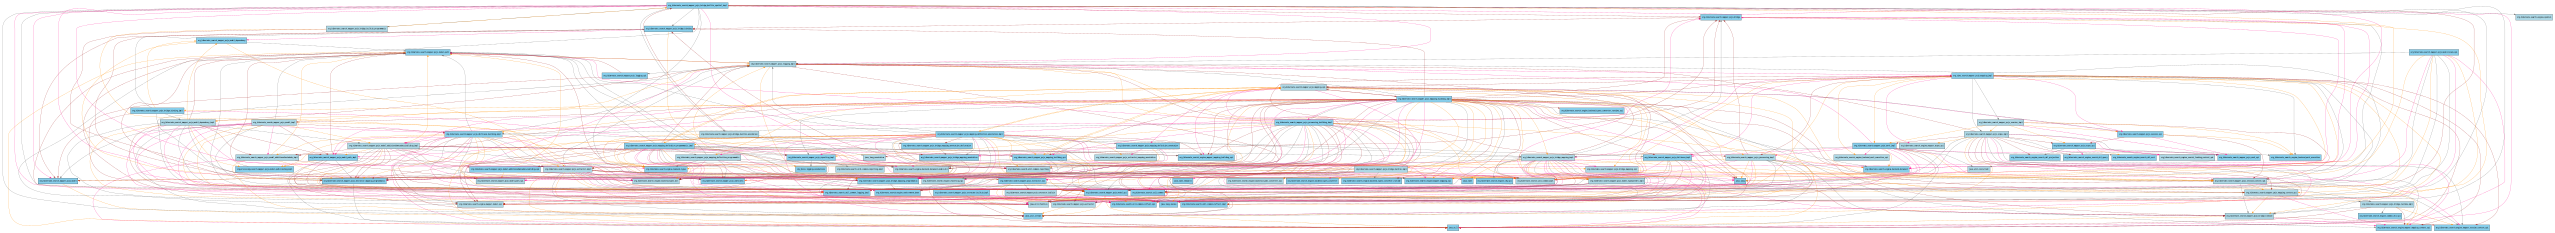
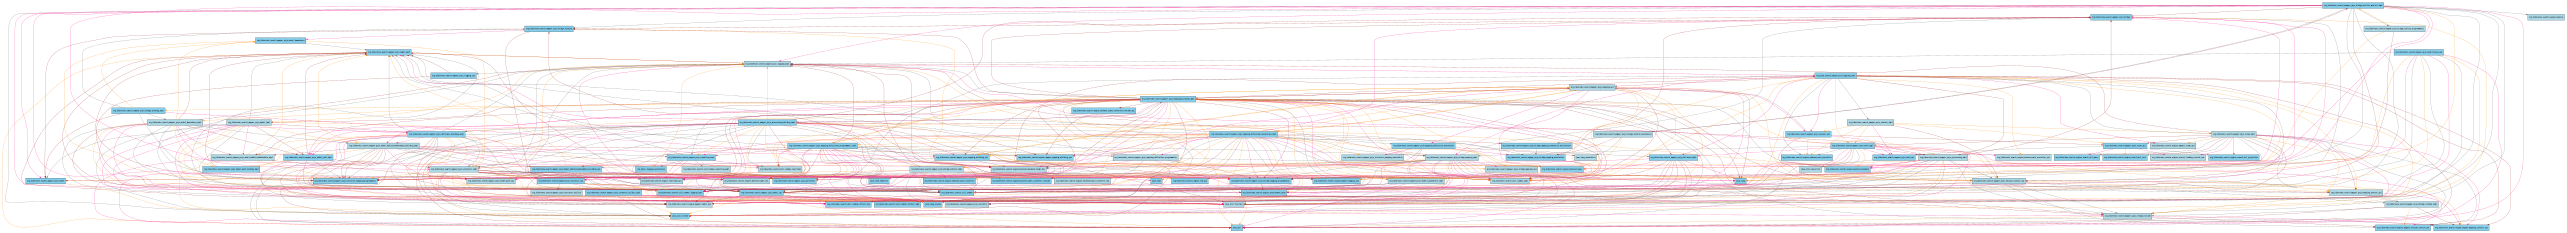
node "org_processing_search_mapper_pojo_model_path_binding_impl": label "org_processing_search_mapper_pojo_model_path_binding_impl" -> "org_hibernate_search_mapper_pojo_model_path_binding_impl"
node "org_hibernate_search_engine_common_dsl_spi": removed
